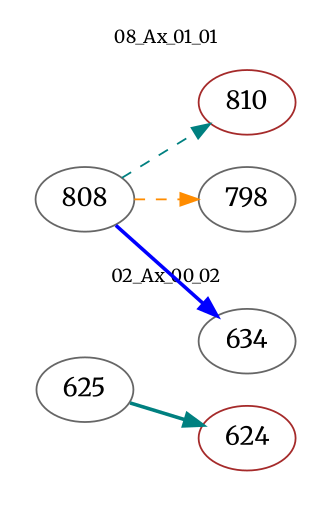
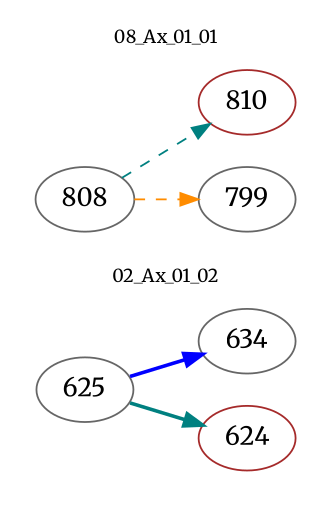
node "798": label "798" -> "799"
edge "808" -> "634": now "625" -> "634"
cluster "02_Ax_00_02": label "02_Ax_00_02" -> "02_Ax_01_02"
